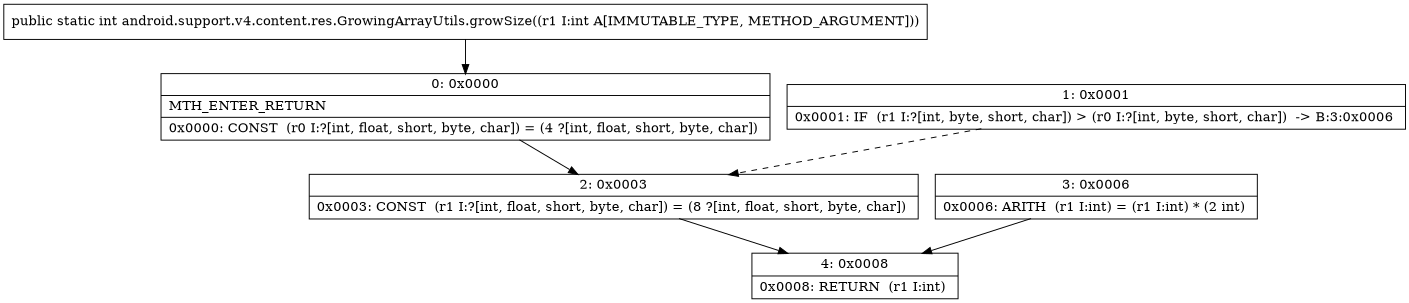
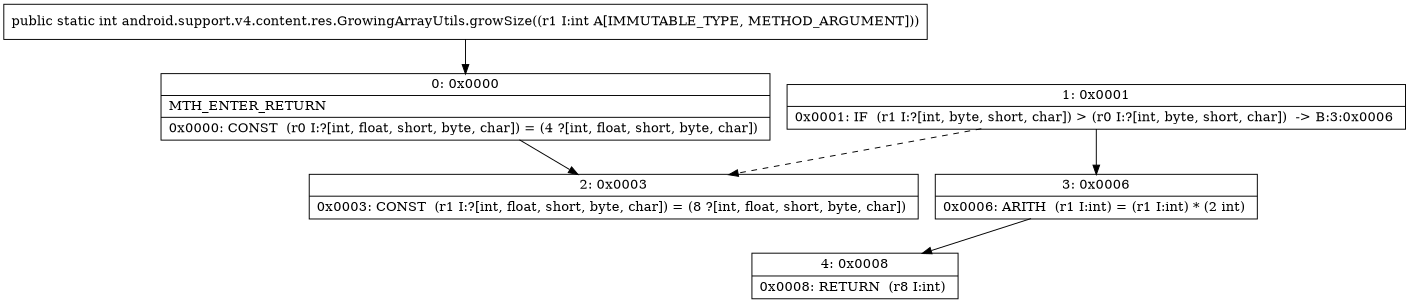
edge "1: 0x0001" -> "3: 0x0006": added
edge "2: 0x0003" -> "4: 0x0008": removed
node "4: 0x0008": text "0x0008: RETURN  (r1 I:int)" -> "0x0008: RETURN  (r8 I:int)"
